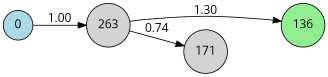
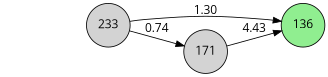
node "0": removed
node "263": label "263" -> "233"
edge "171" -> "136": added, label "4.43"
